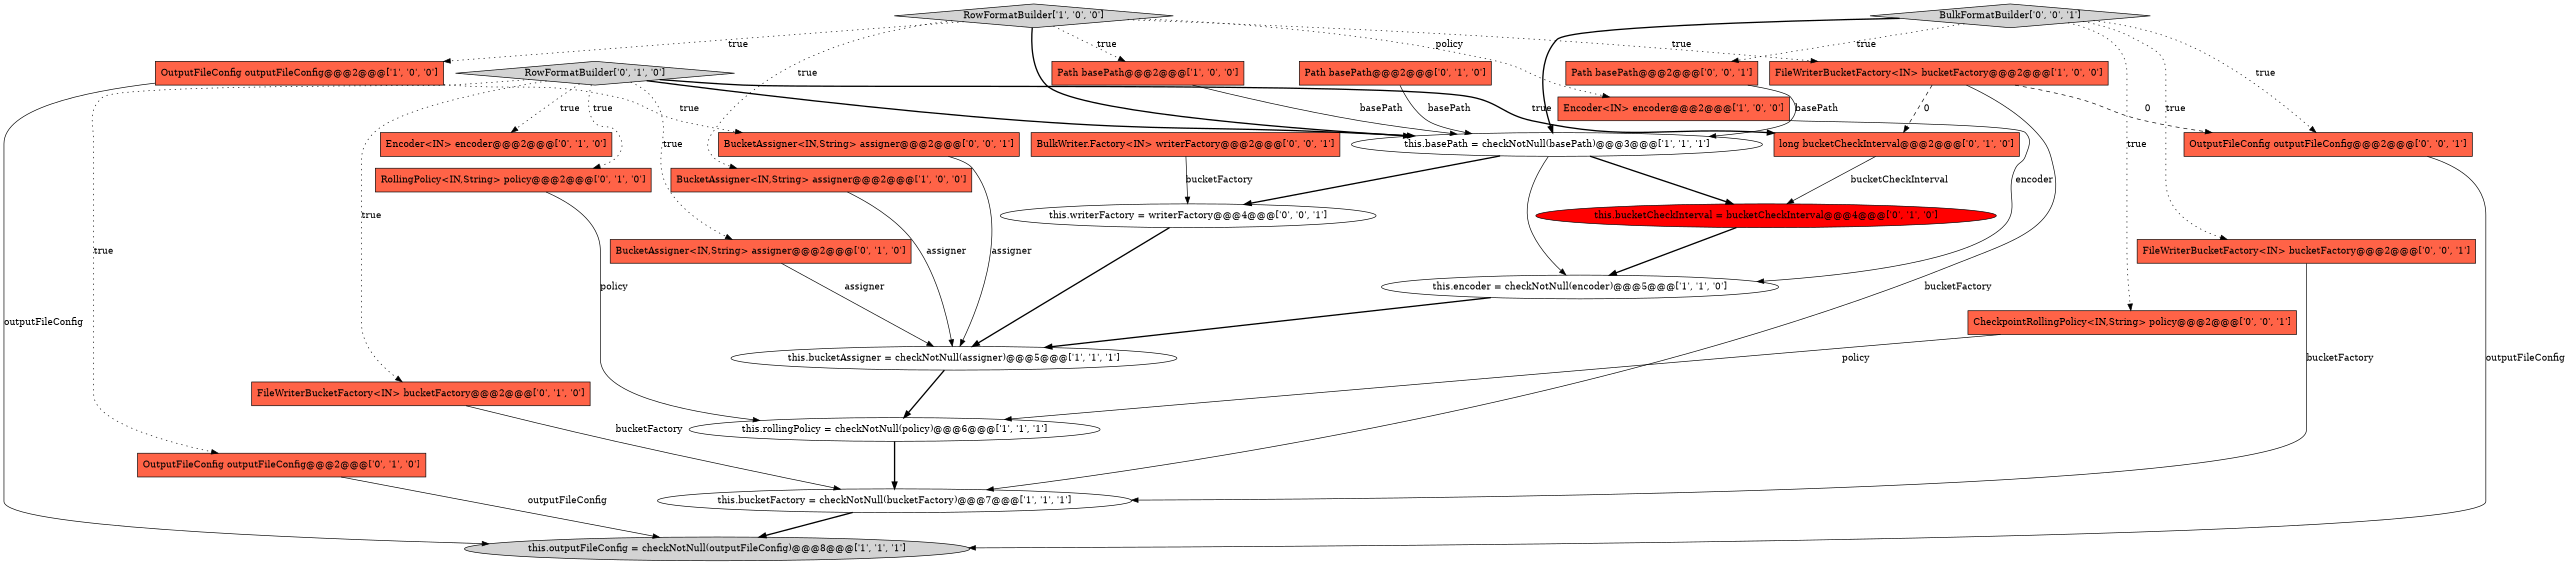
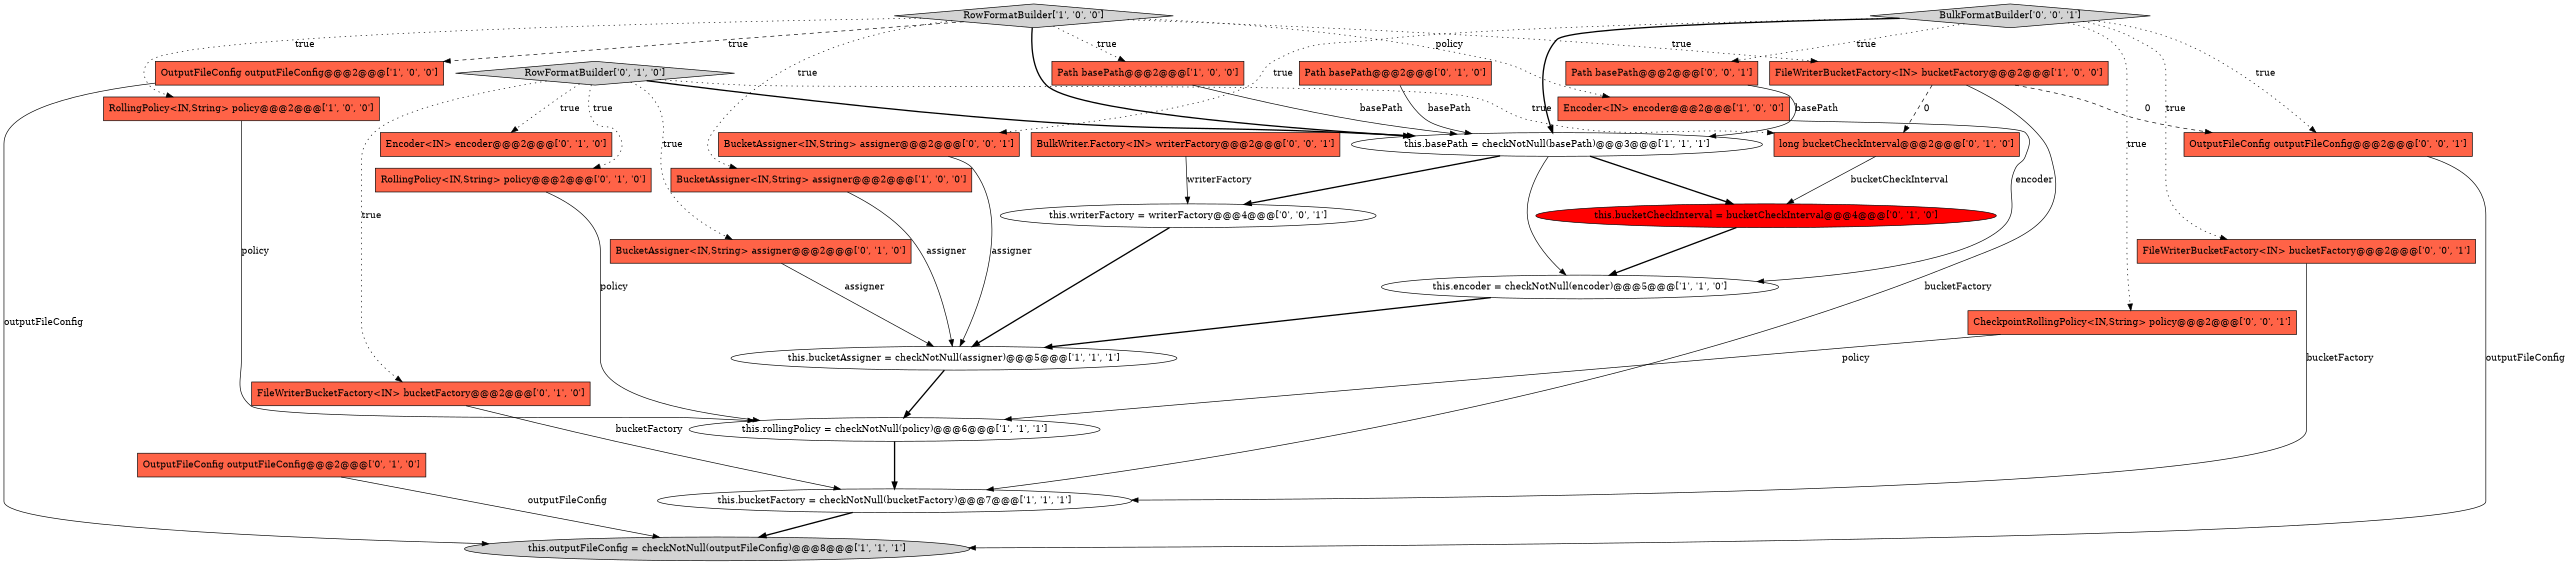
edge "RowFormatBuilder['1', '0', '0']" -> "OutputFileConfig outputFileConfig@@@2@@@['1', '0', '0']": style dotted -> dashed
edge "RowFormatBuilder['0', '1', '0']" -> "long bucketCheckInterval@@@2@@@['0', '1', '0']": style bold -> dotted
edge "OutputFileConfig outputFileConfig@@@2@@@['1', '0', '0']" -> "BucketAssigner<IN,String> assigner@@@2@@@['0', '0', '1']": now "BulkFormatBuilder['0', '0', '1']" -> "BucketAssigner<IN,String> assigner@@@2@@@['0', '0', '1']"
edge "RowFormatBuilder['0', '1', '0']" -> "OutputFileConfig outputFileConfig@@@2@@@['0', '1', '0']": removed, label "true"
node "RollingPolicy<IN,String> policy@@@2@@@['1', '0', '0']": added
edge "BulkWriter.Factory<IN> writerFactory@@@2@@@['0', '0', '1']" -> "this.writerFactory = writerFactory@@@4@@@['0', '0', '1']": label "bucketFactory" -> "writerFactory"
